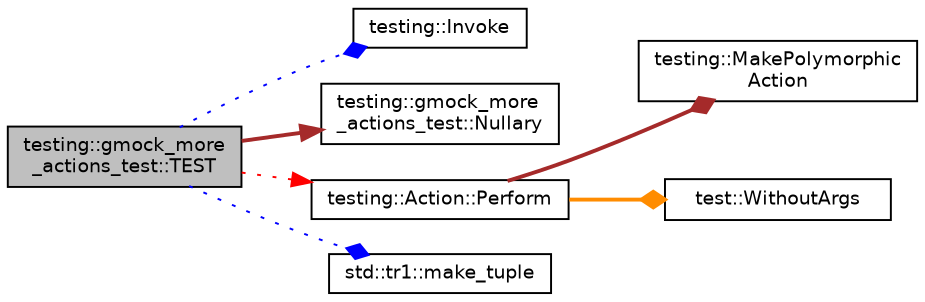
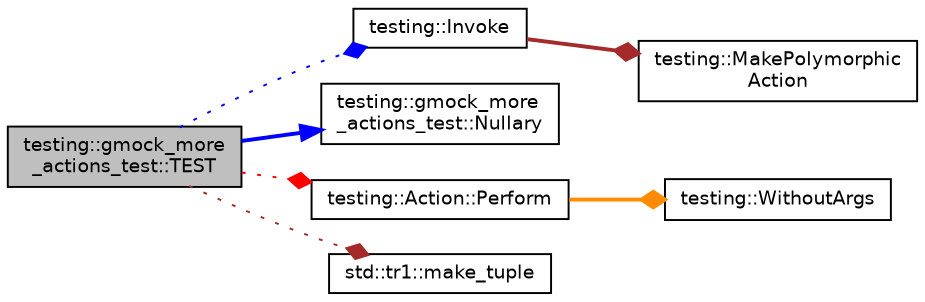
edge "testing::gmock_more _actions_test::TEST" -> "testing::gmock_more _actions_test::Nullary": color brown -> blue
edge "testing::Action::Perform" -> "testing::MakePolymorphic Action": now "testing::Invoke" -> "testing::MakePolymorphic Action"
edge "testing::gmock_more _actions_test::TEST" -> "testing::Action::Perform": arrowhead normal -> diamond
node "test::WithoutArgs": label "test::WithoutArgs" -> "testing::WithoutArgs"
edge "testing::gmock_more _actions_test::TEST" -> "std::tr1::make_tuple": color blue -> brown
